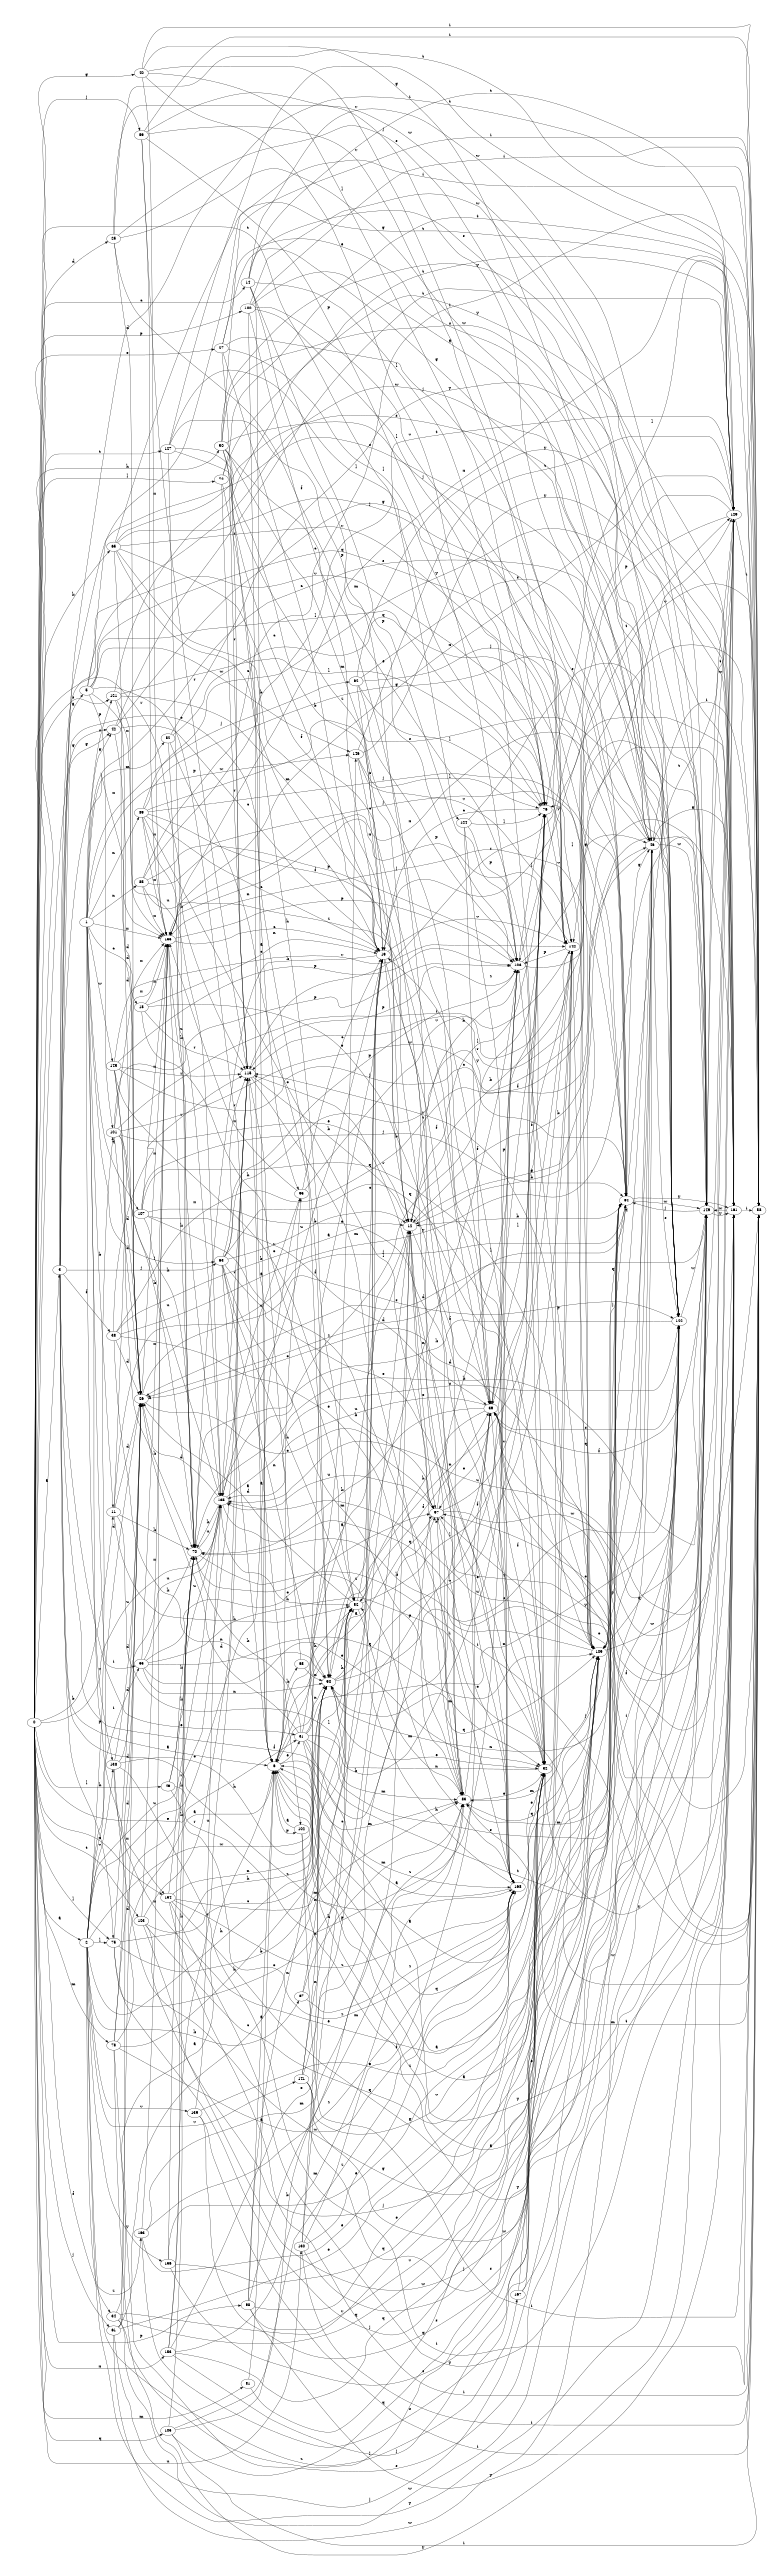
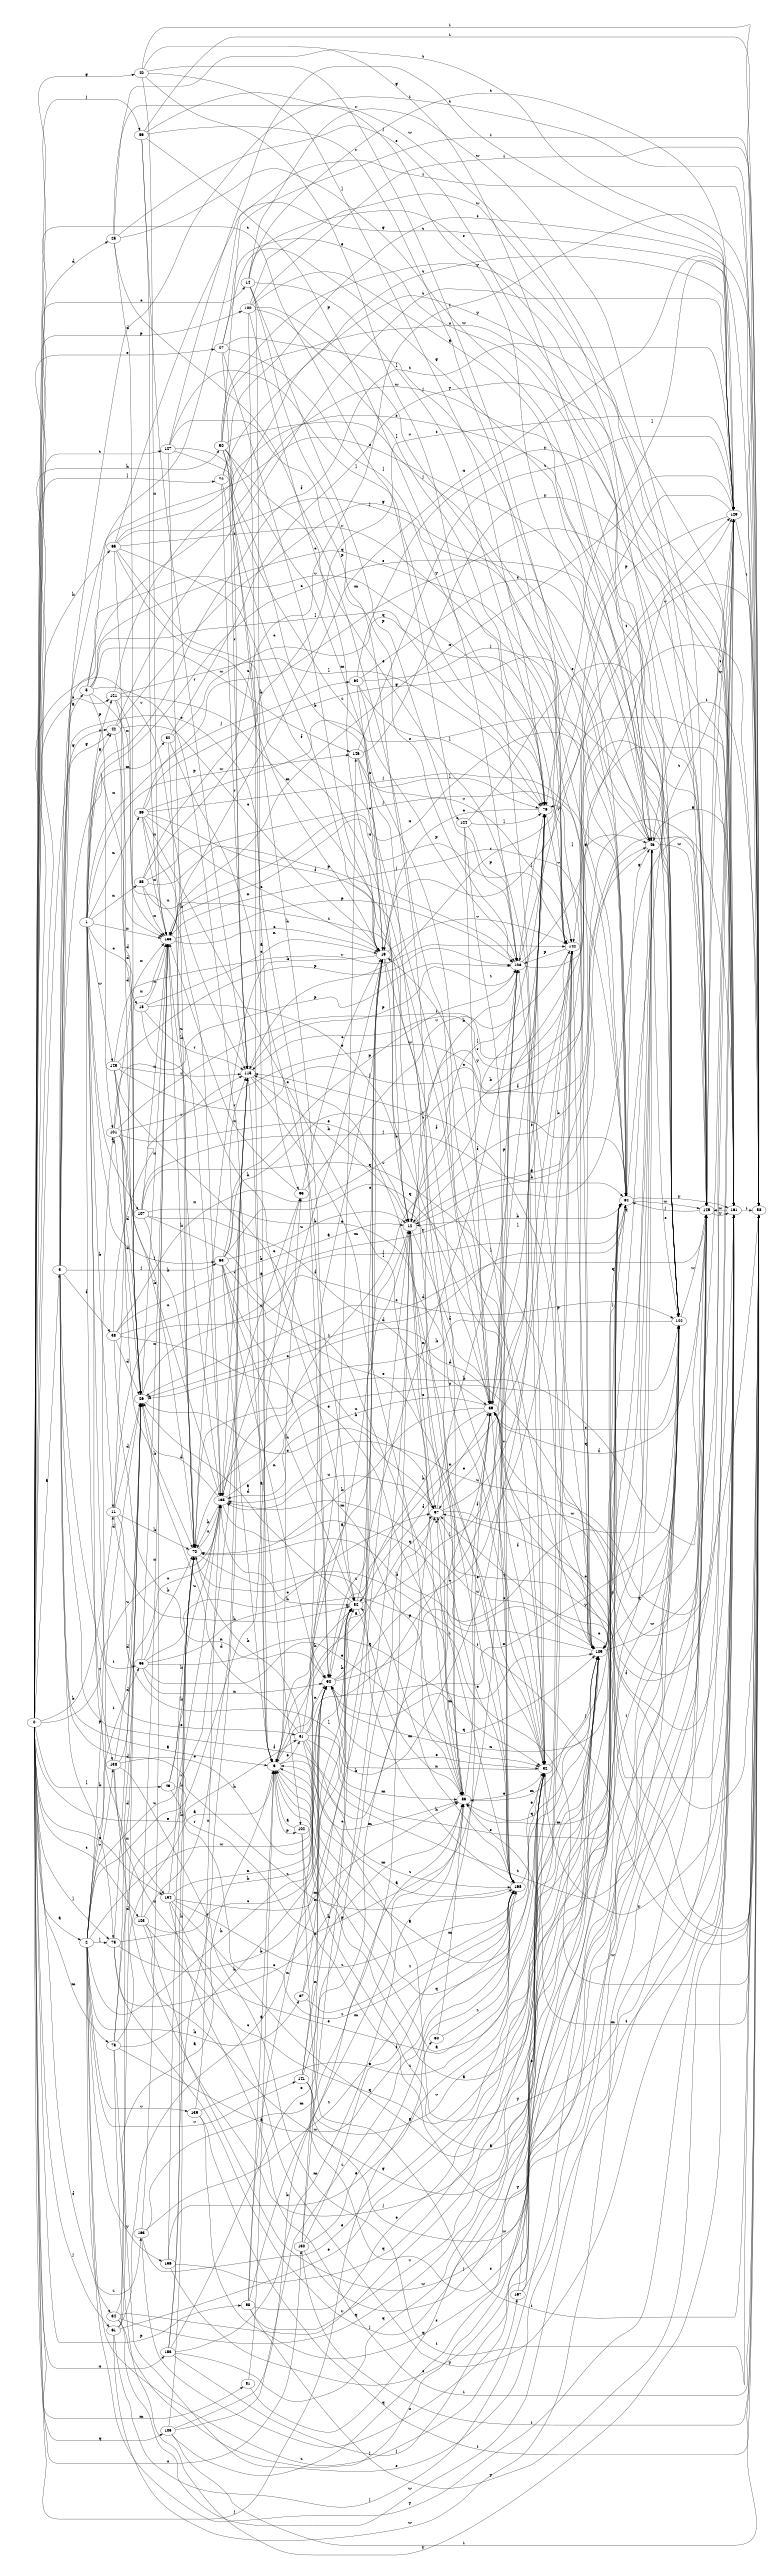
edge "1" -> "129": added, label "t"
node "68": removed
node "60": added
